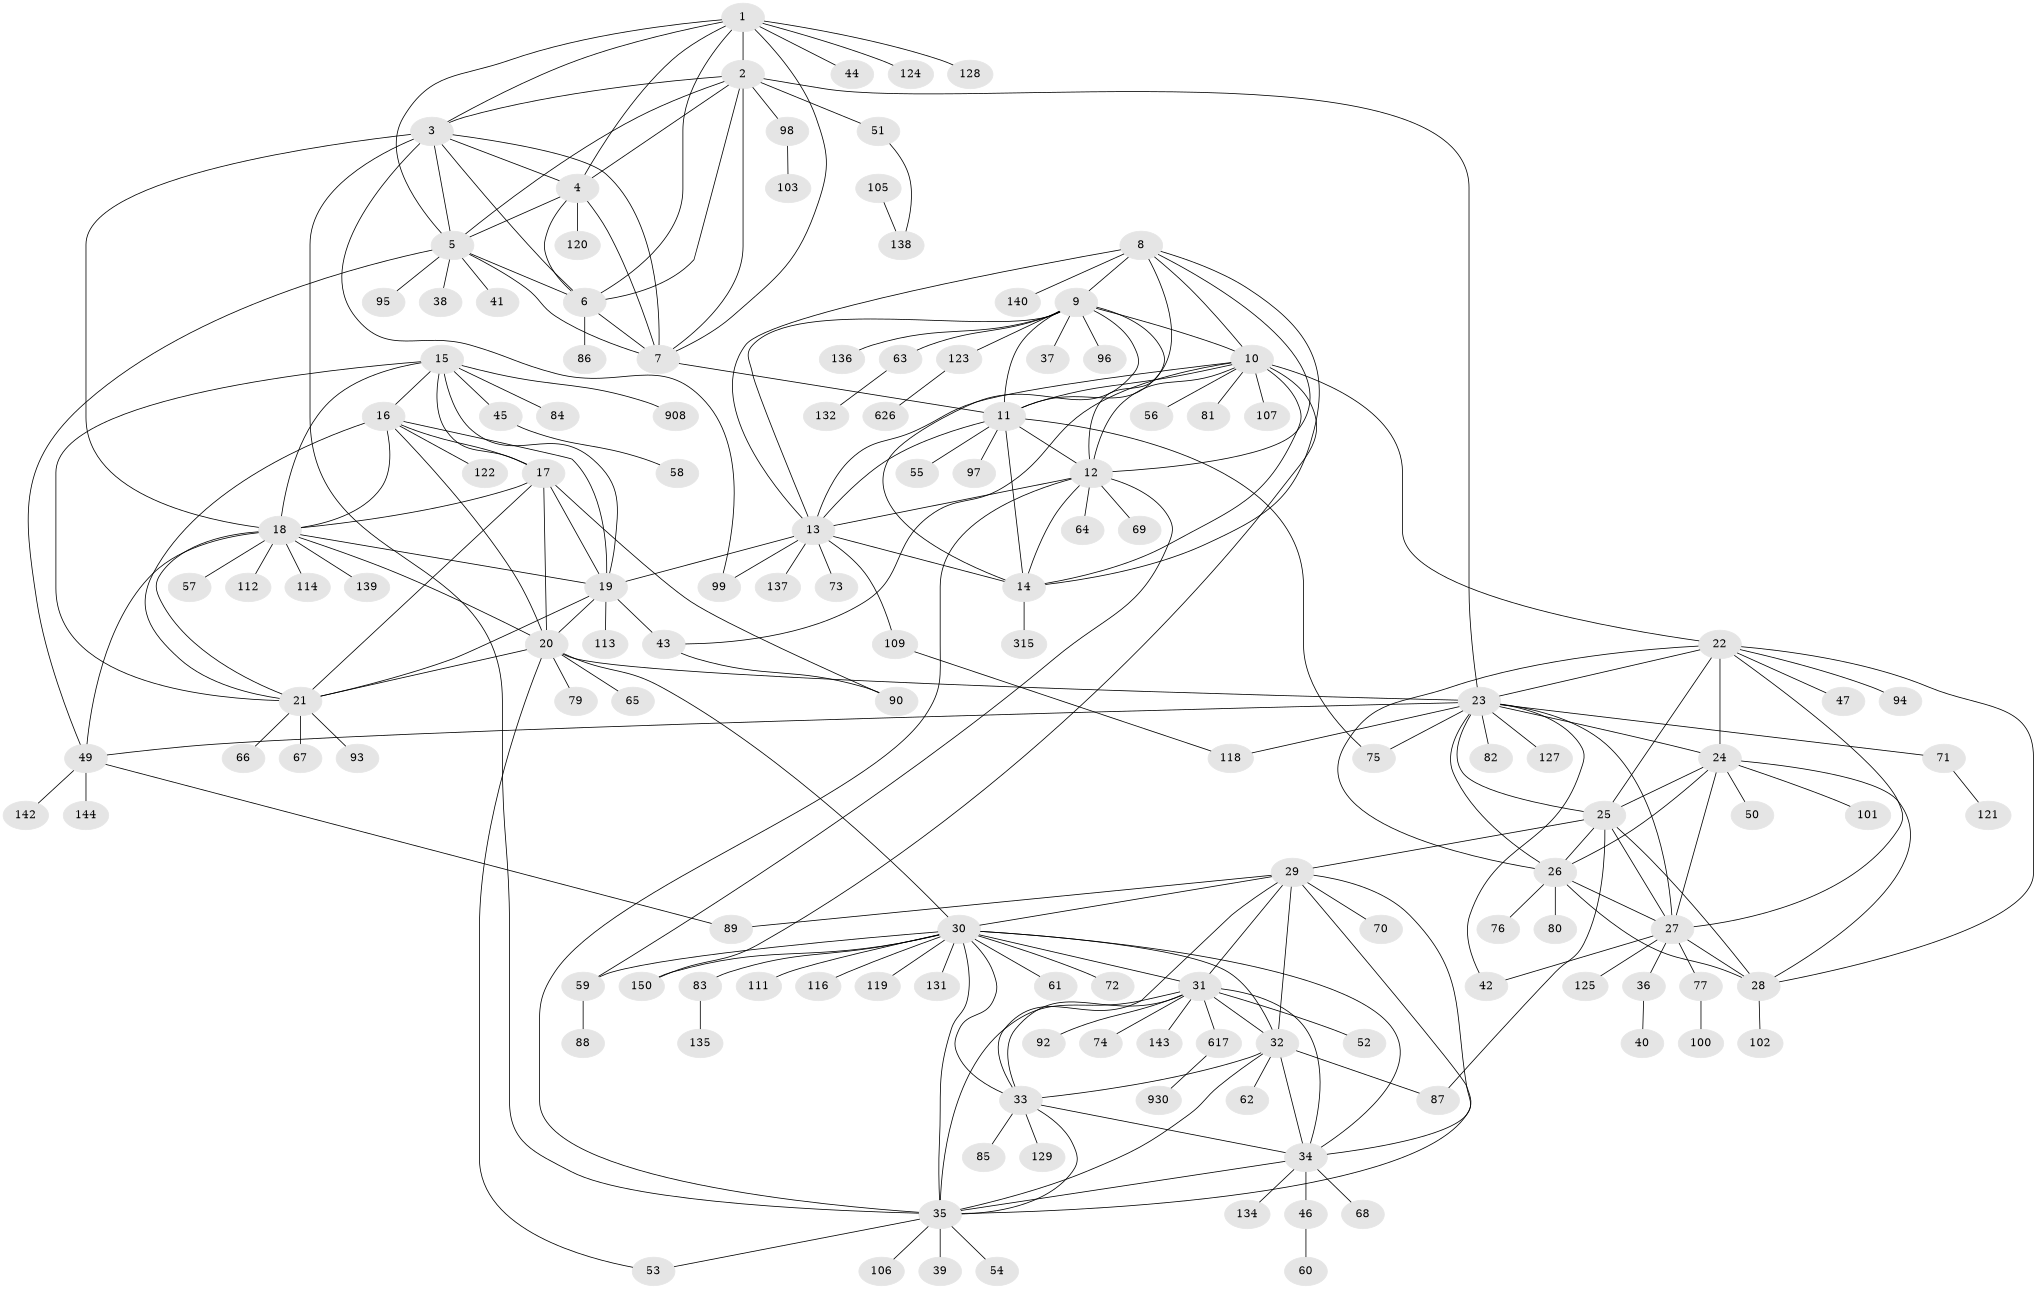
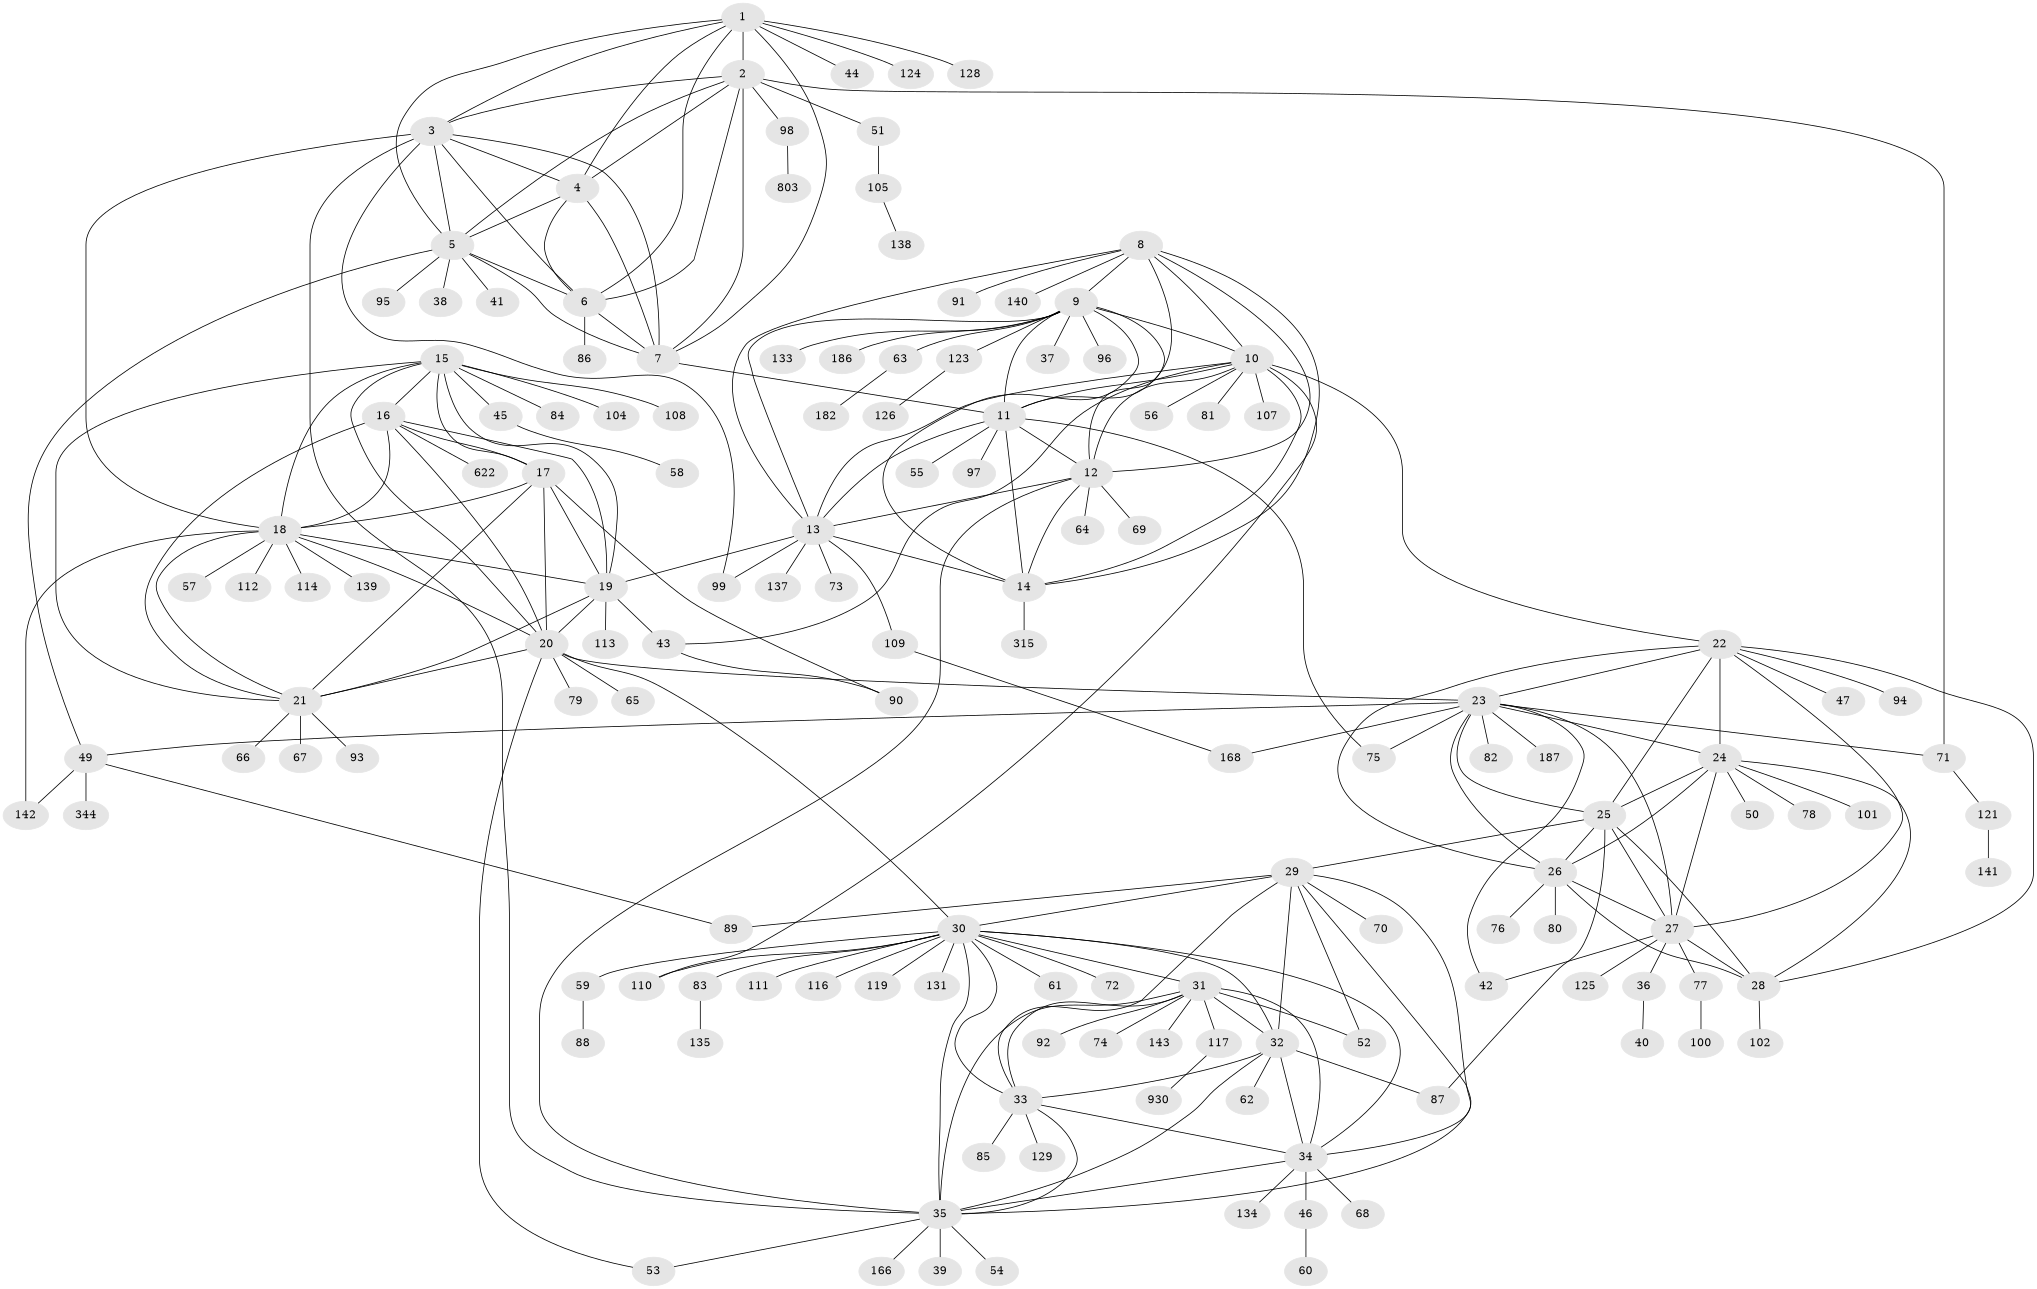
edge "2" -- "23": now "2" -- "71"
edge "51" -- "138": now "51" -- "105"
node "103": label "103" -> "803"
node "120": removed
node "91": added
node "133": added
node "136": label "136" -> "186"
node "104": added
node "908": label "908" -> "108"
node "132": label "132" -> "182"
node "626": label "626" -> "126"
node "122": label "122" -> "622"
edge "15" -- "20": added
edge "18" -- "49": now "18" -- "142"
edge "12" -- "59": removed
node "118": label "118" -> "168"
node "127": label "127" -> "187"
node "144": label "144" -> "344"
node "78": added
node "141": added
edge "29" -- "31": now "29" -- "52"
node "150": label "150" -> "110"
node "617": label "617" -> "117"
node "106": label "106" -> "166"
